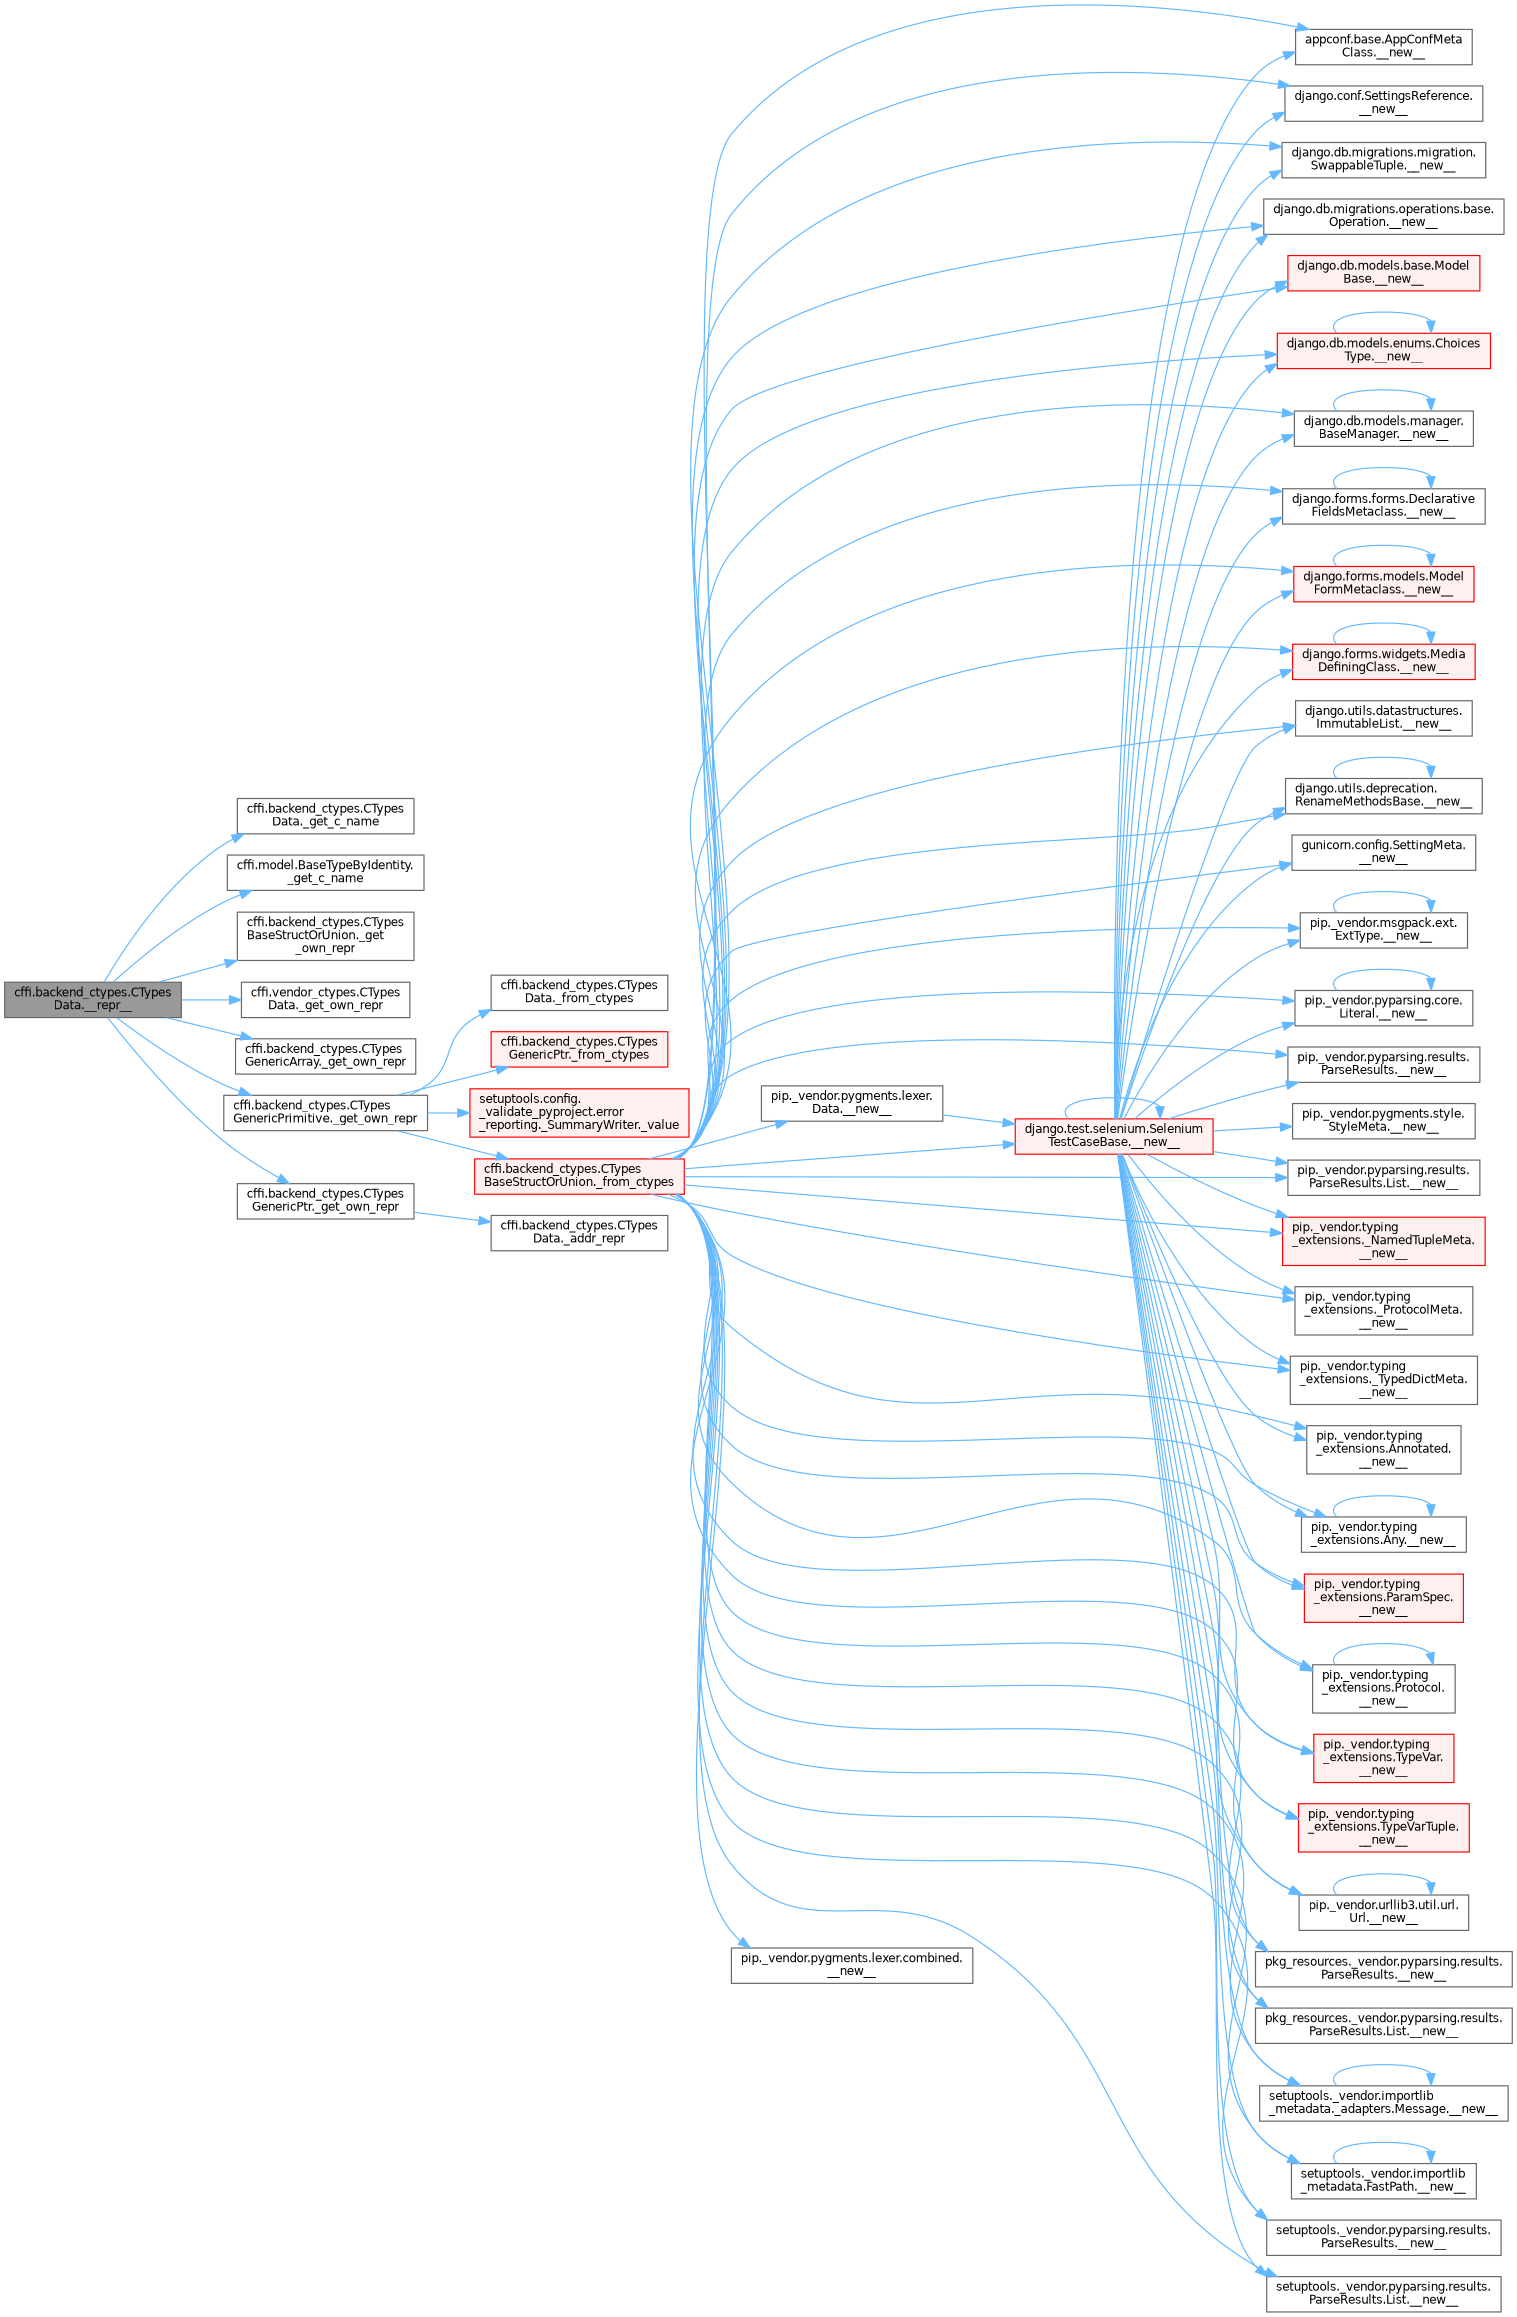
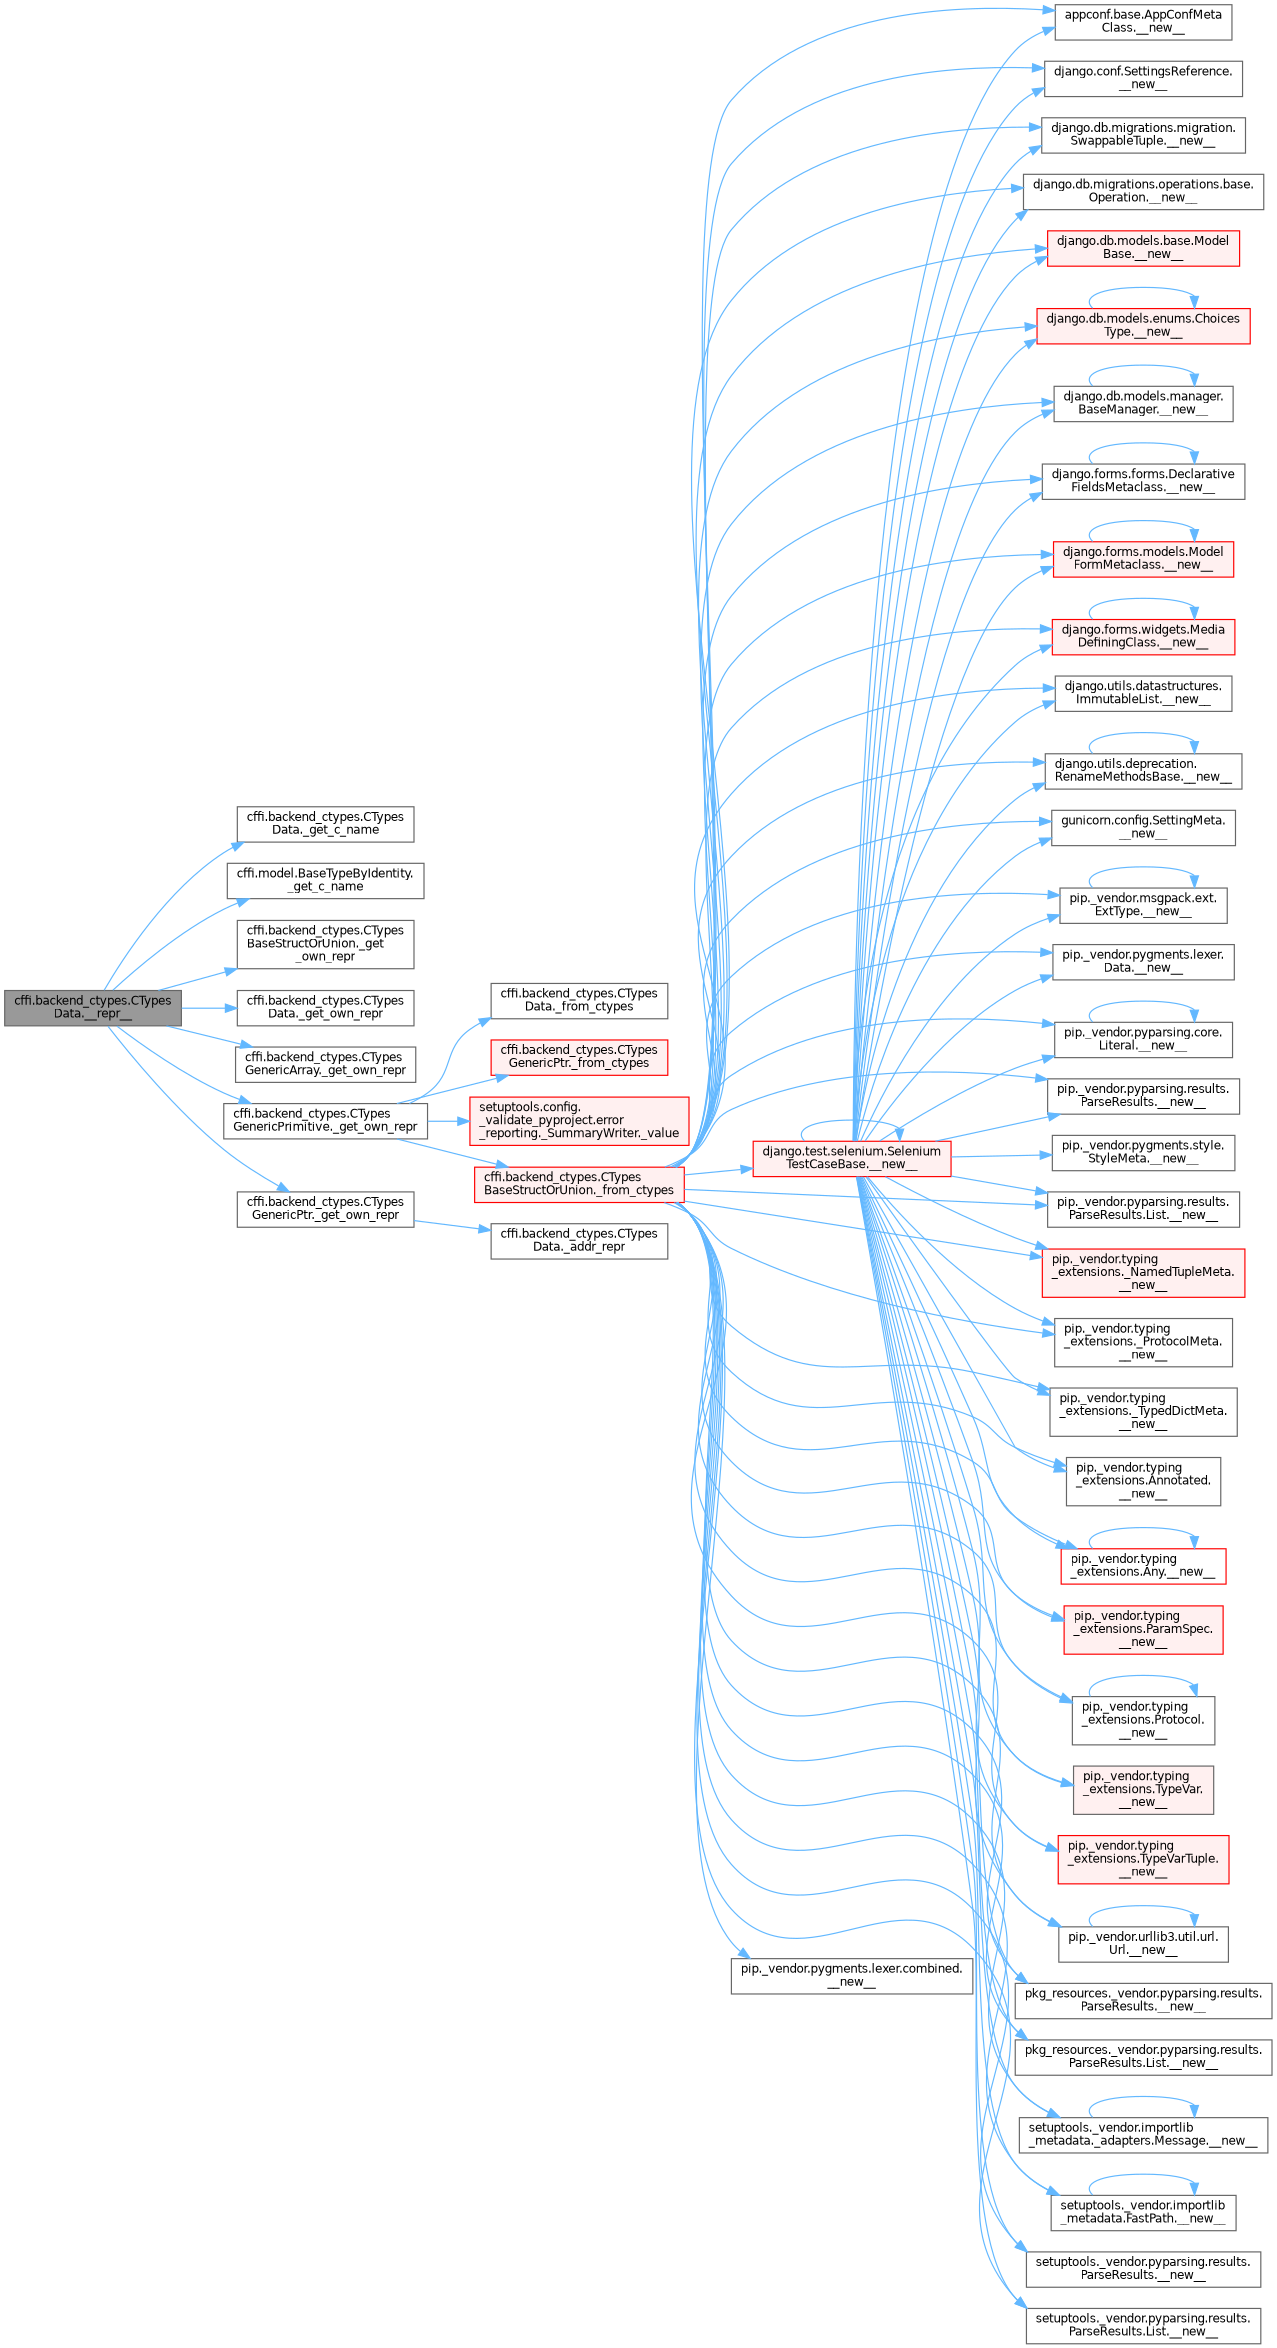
node "cffi.vendor_ctypes.CTypes Data._get_own_repr": label "cffi.vendor_ctypes.CTypes Data._get_own_repr" -> "cffi.backend_ctypes.CTypes Data._get_own_repr"
edge "pip._vendor.pygments.lexer. Data.__new__" -> "django.test.selenium.Selenium TestCaseBase.__new__": reversed
node "pip._vendor.typing _extensions.Any.__new__": color grey40 -> red
node "pip._vendor.typing _extensions.TypeVar. __new__": color red -> grey40
